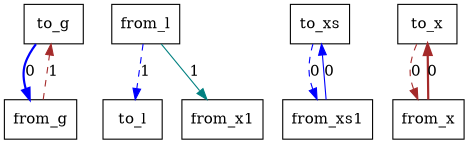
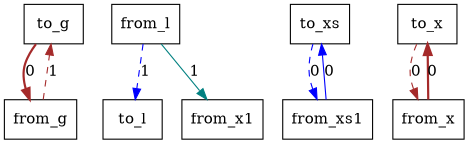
edge "to_g" -> "from_g": color blue -> brown
